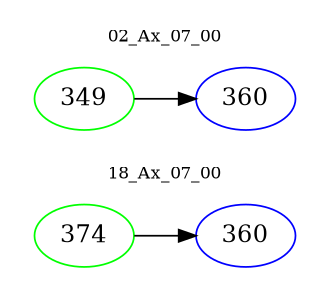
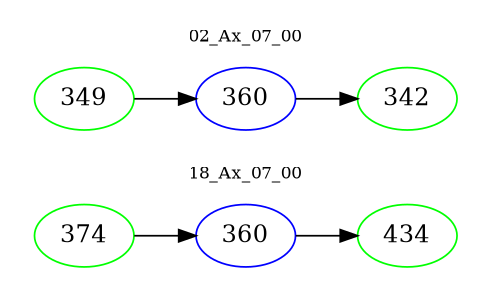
node "342": added
node "434": added
